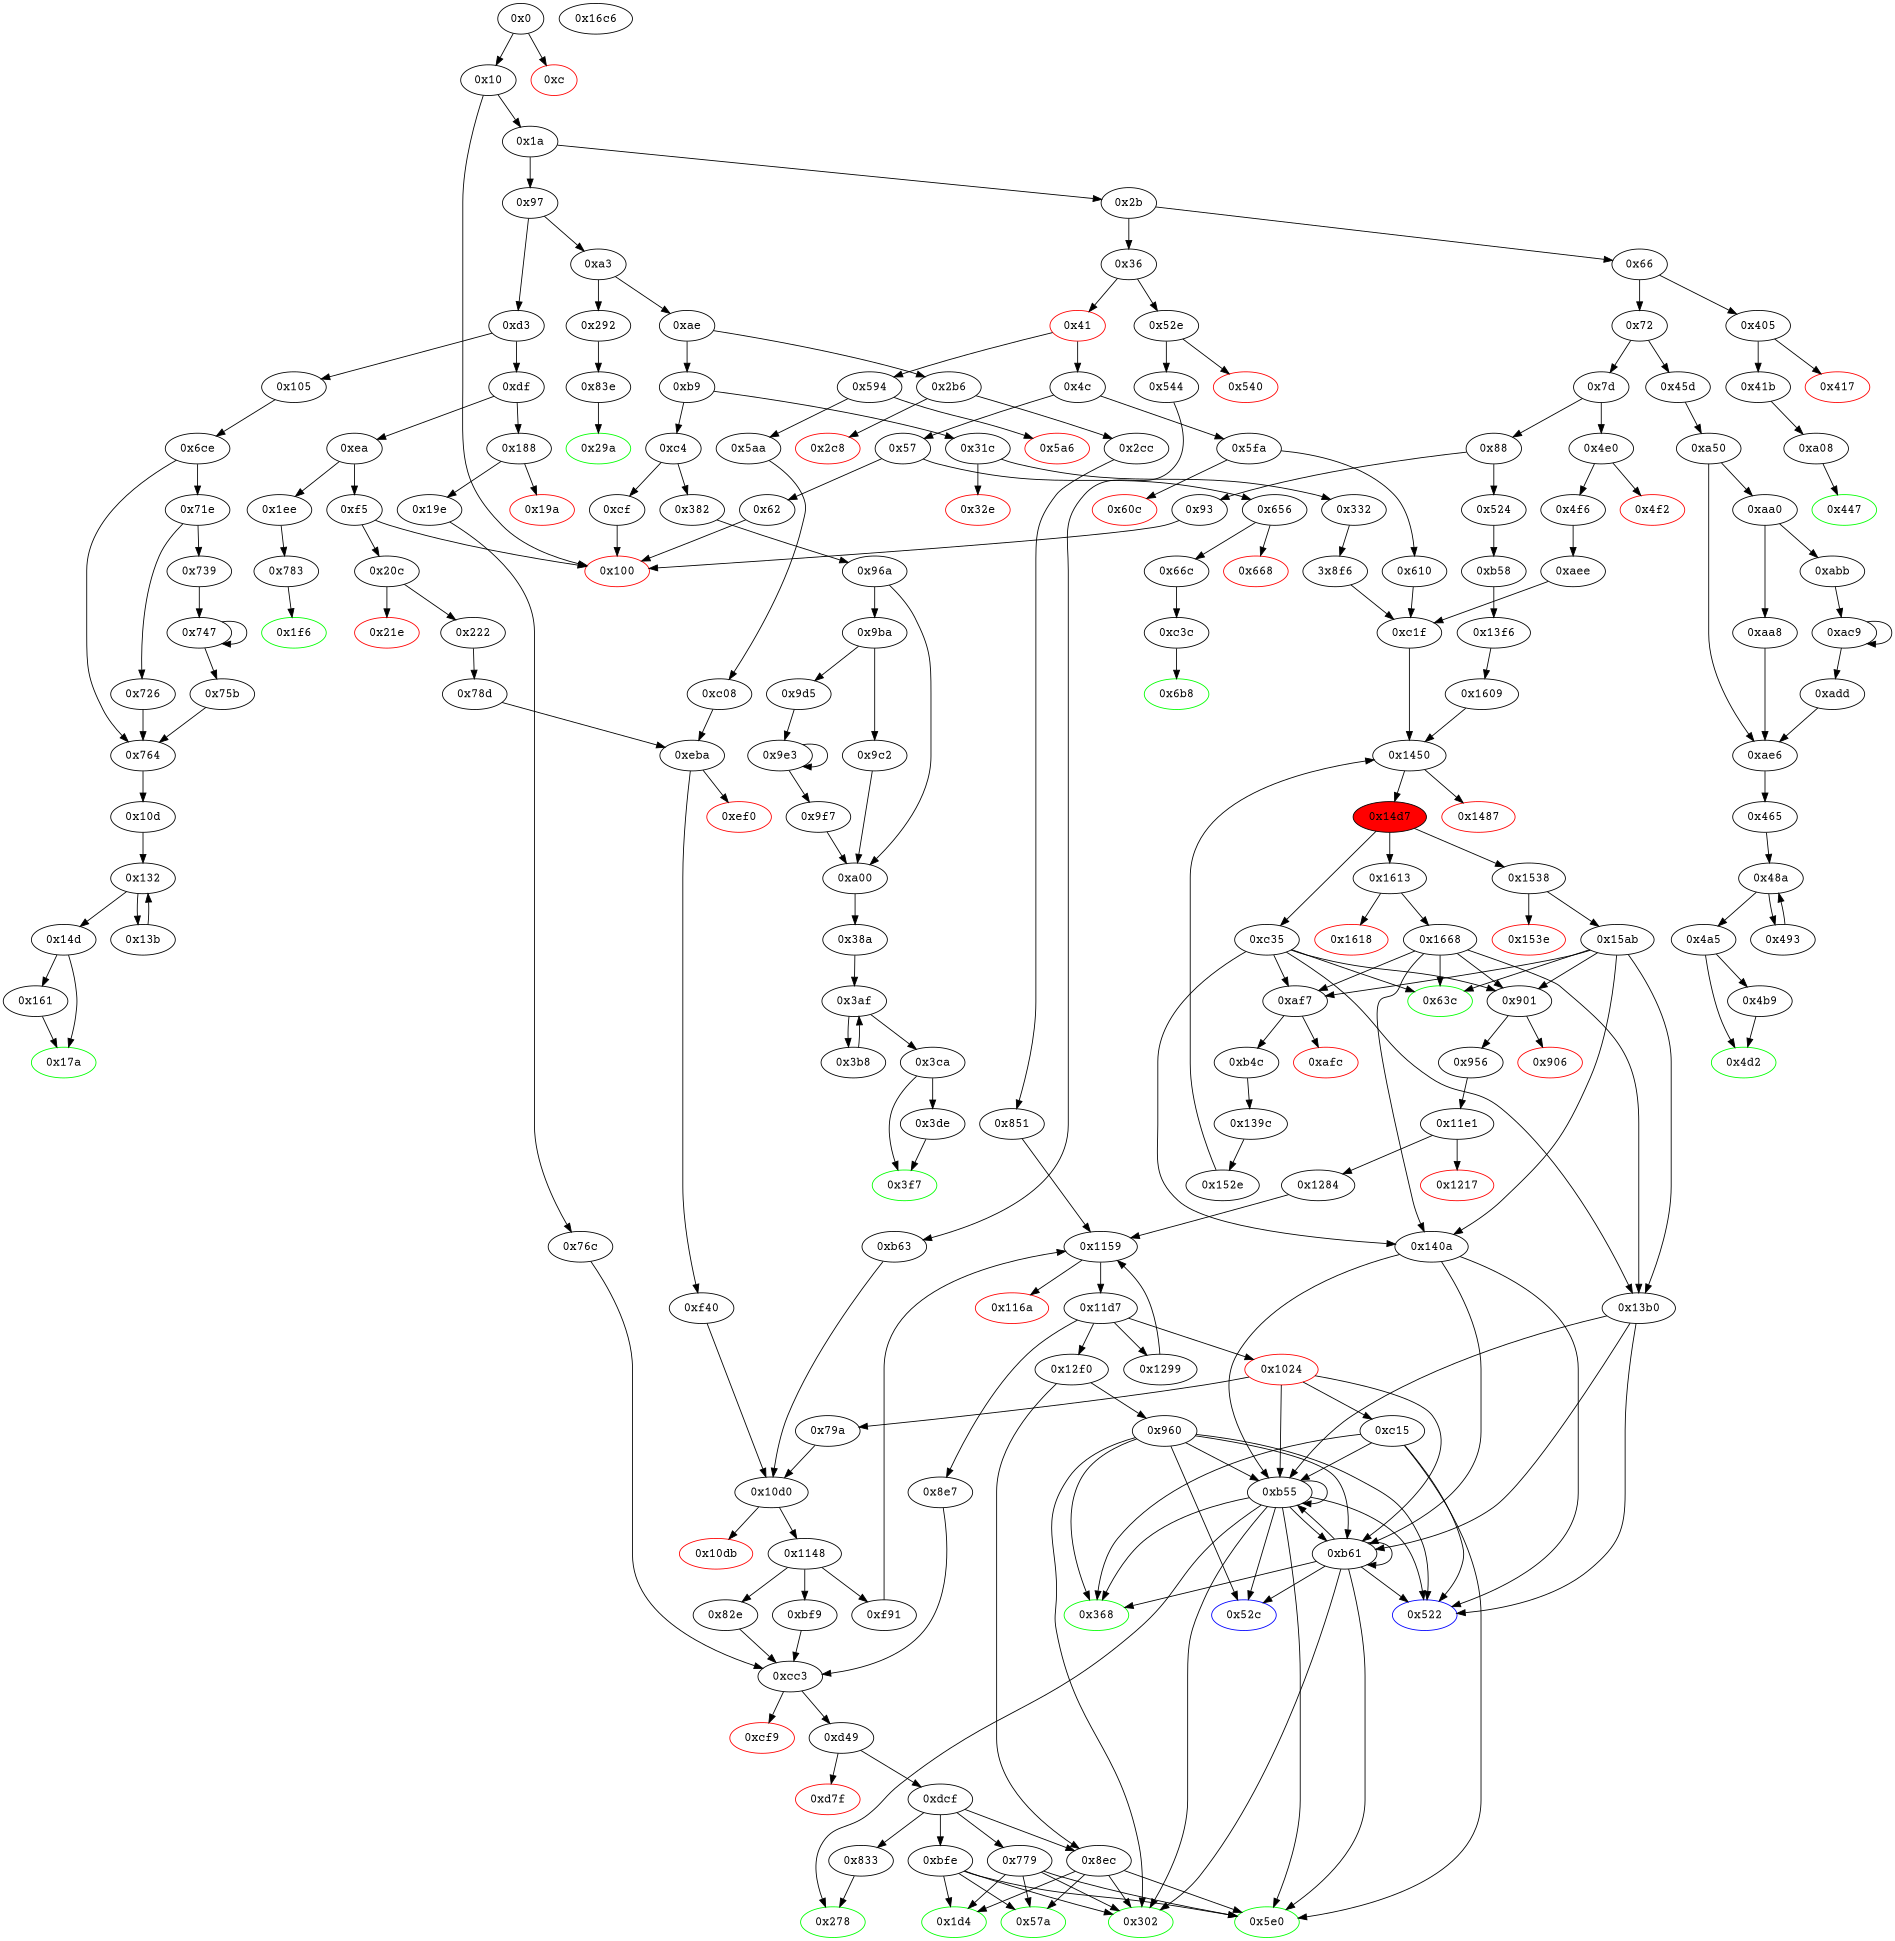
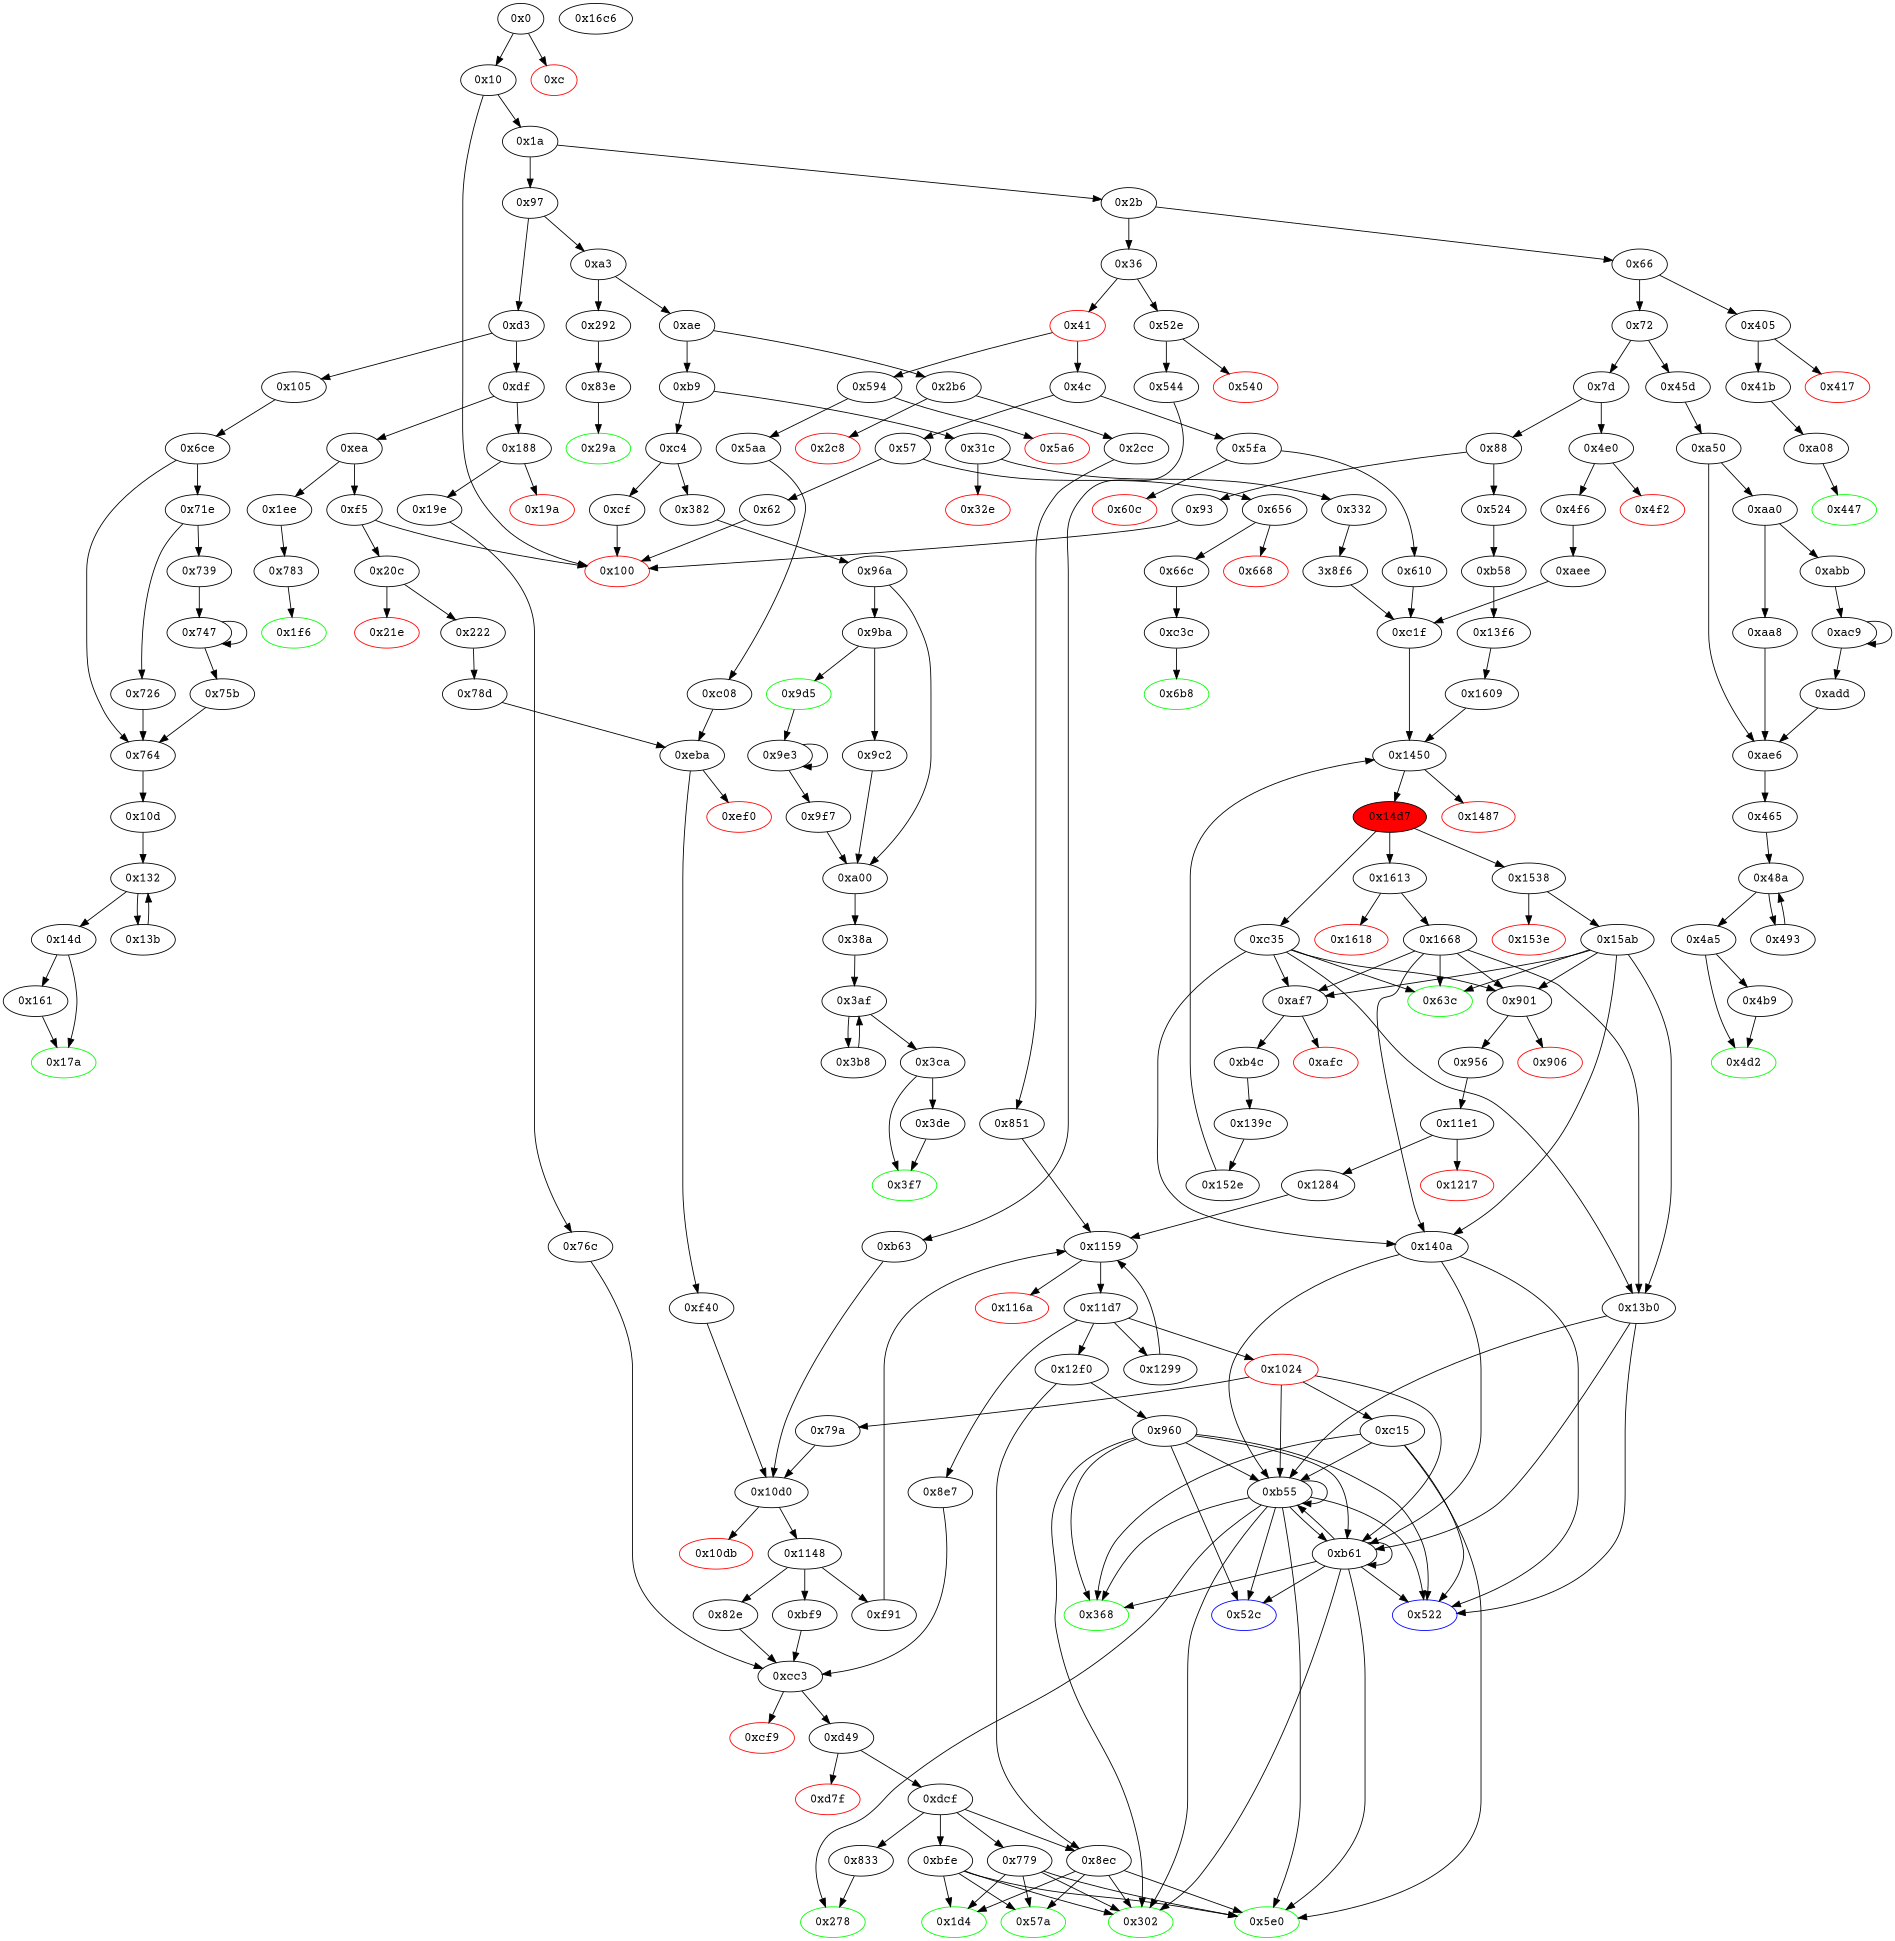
node "0x9d5": color black -> green
